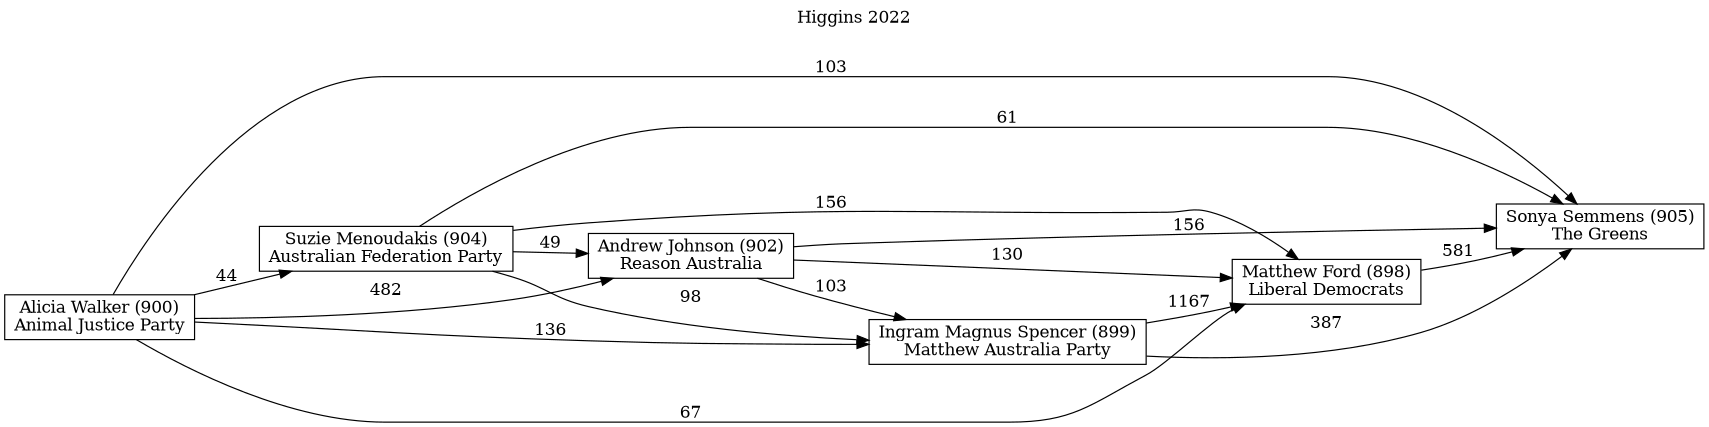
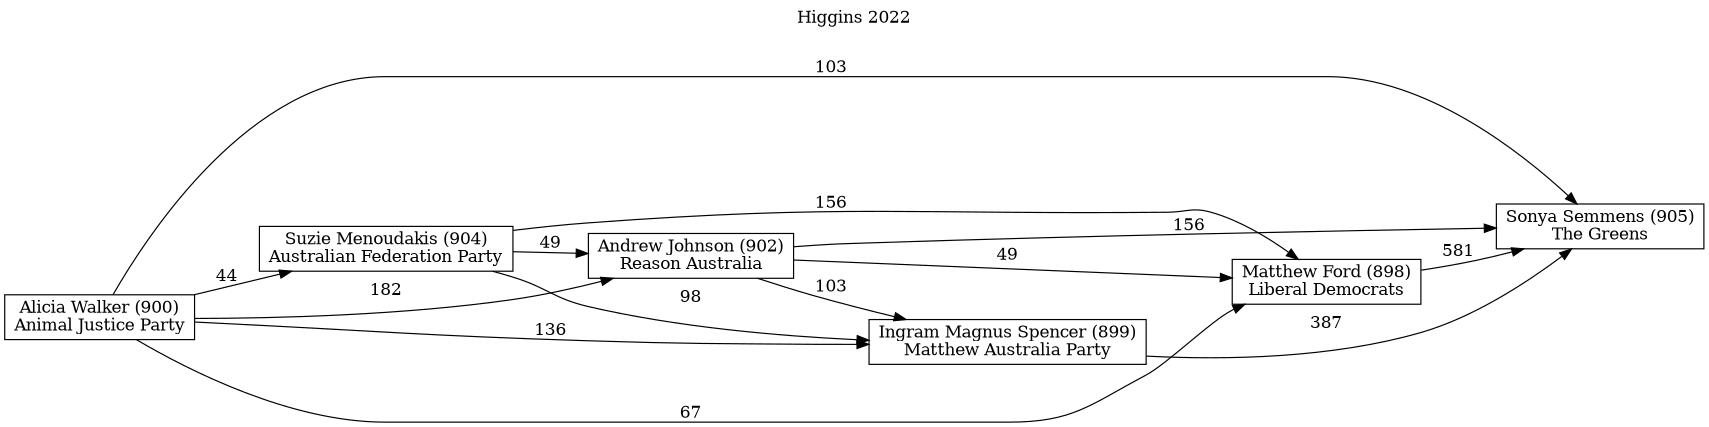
edge "Suzie Menoudakis (904) Australian Federation Party" -> "Sonya Semmens (905) The Greens": removed, label "61"
edge "Andrew Johnson (902) Reason Australia" -> "Matthew Ford (898) Liberal Democrats": label "130" -> "49"
edge "Alicia Walker (900) Animal Justice Party" -> "Andrew Johnson (902) Reason Australia": label "482" -> "182"
edge "Ingram Magnus Spencer (899) Matthew Australia Party" -> "Matthew Ford (898) Liberal Democrats": removed, label "1167"
